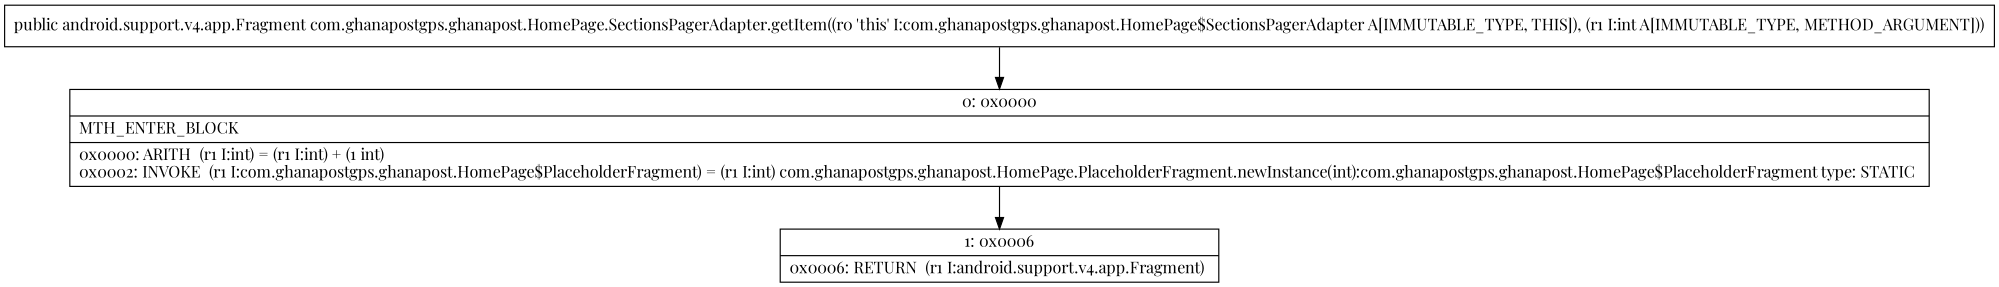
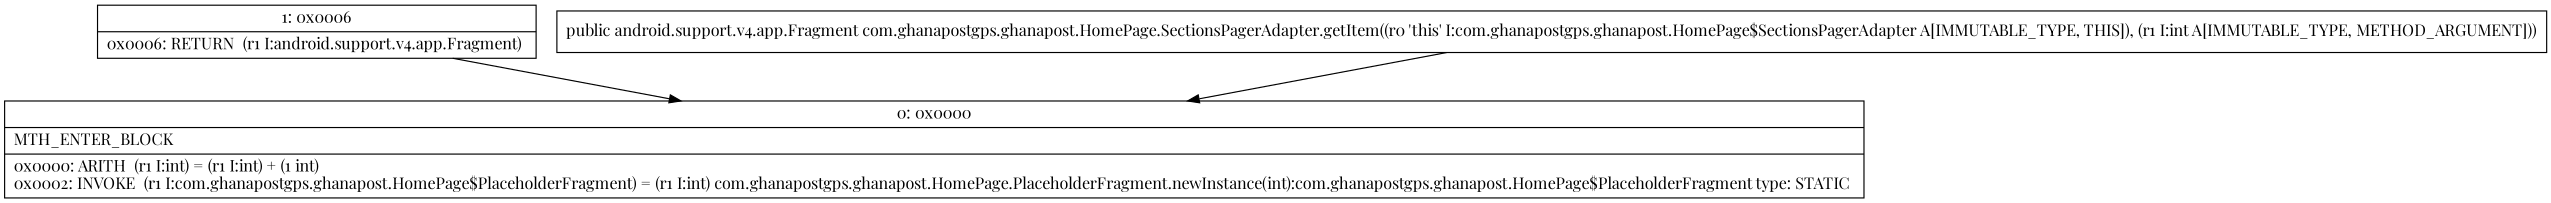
edge "0: 0x0000" -> "1: 0x0006": reversed
